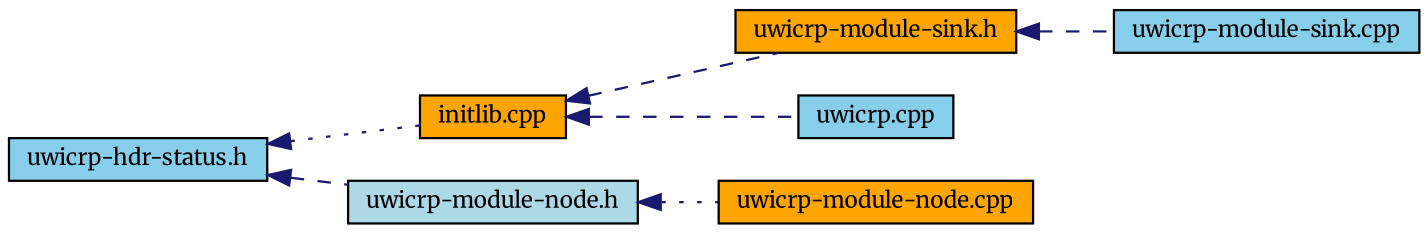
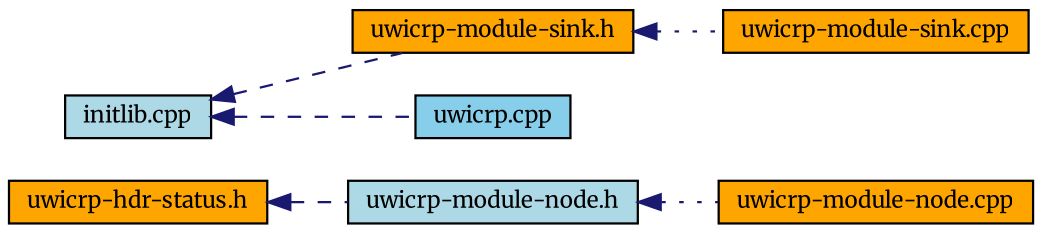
edge "uwicrp-module-sink.cpp" -> "uwicrp-module-sink.h": style dashed -> dotted
node "uwicrp-module-sink.cpp": fillcolor skyblue -> orange
node "initlib.cpp": fillcolor orange -> lightblue
edge "initlib.cpp" -> "uwicrp-hdr-status.h": removed
node "uwicrp-hdr-status.h": fillcolor skyblue -> orange
